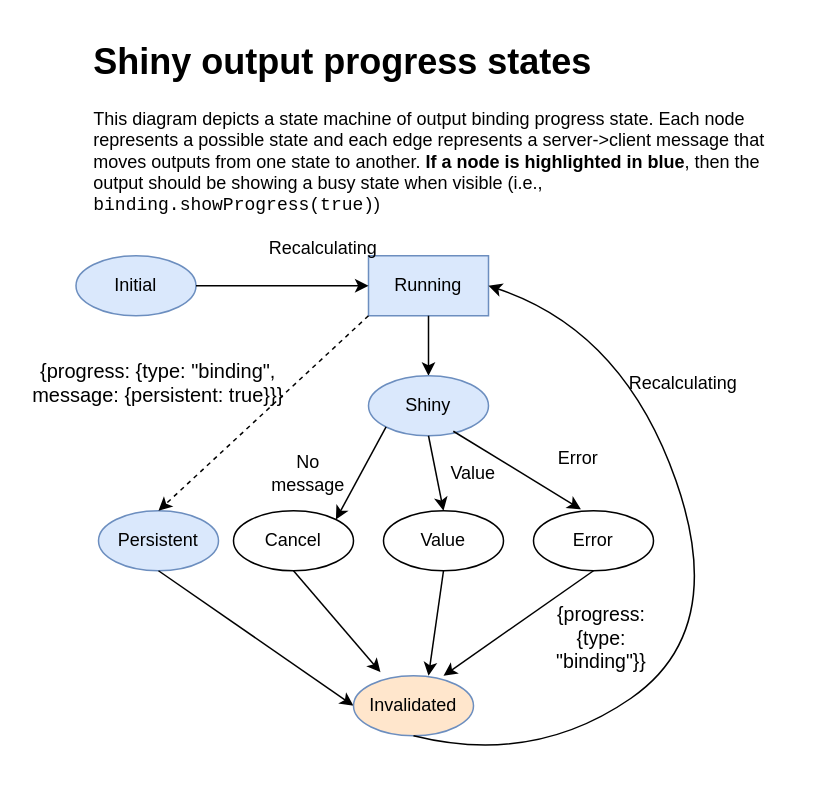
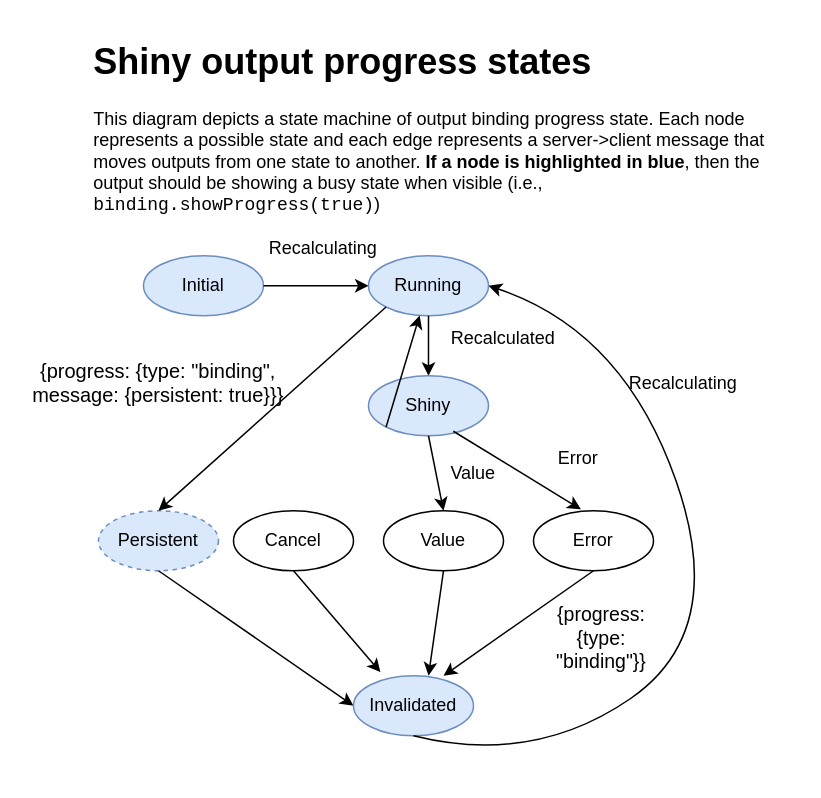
node "Initial": moved (136, 286) -> (203, 286)
node "Running": shape rectangle -> ellipse
node "Recalculated": added
edge "Running" -> "Persistent": style dashed -> solid
edge "Shiny" -> "Cancel": now "Shiny" -> "Running"
node "No message": removed
node "Persistent": style solid -> dashed
node "Invalidated": fillcolor #ffe6cc -> #dae8fc
